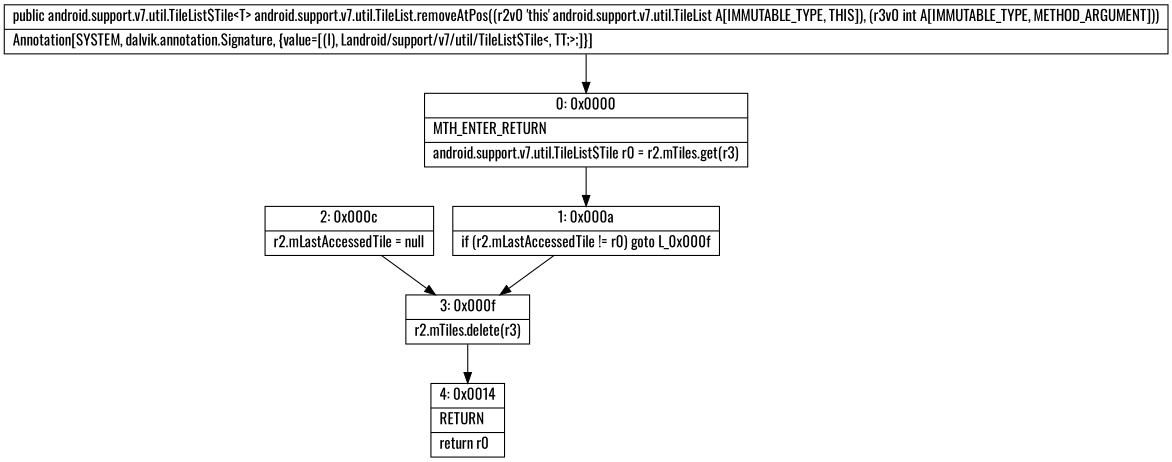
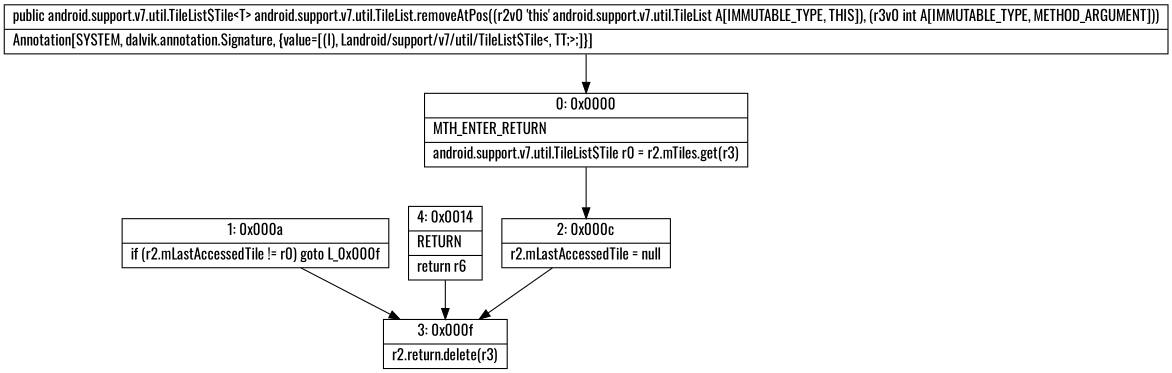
edge "0: 0x0000" -> "1: 0x000a": now "0: 0x0000" -> "2: 0x000c"
node "3: 0x000f": text "r2.mTiles.delete(r3)" -> "r2.return.delete(r3)"
edge "3: 0x000f" -> "4: 0x0014": reversed
node "4: 0x0014": text "return r0" -> "return r6"
